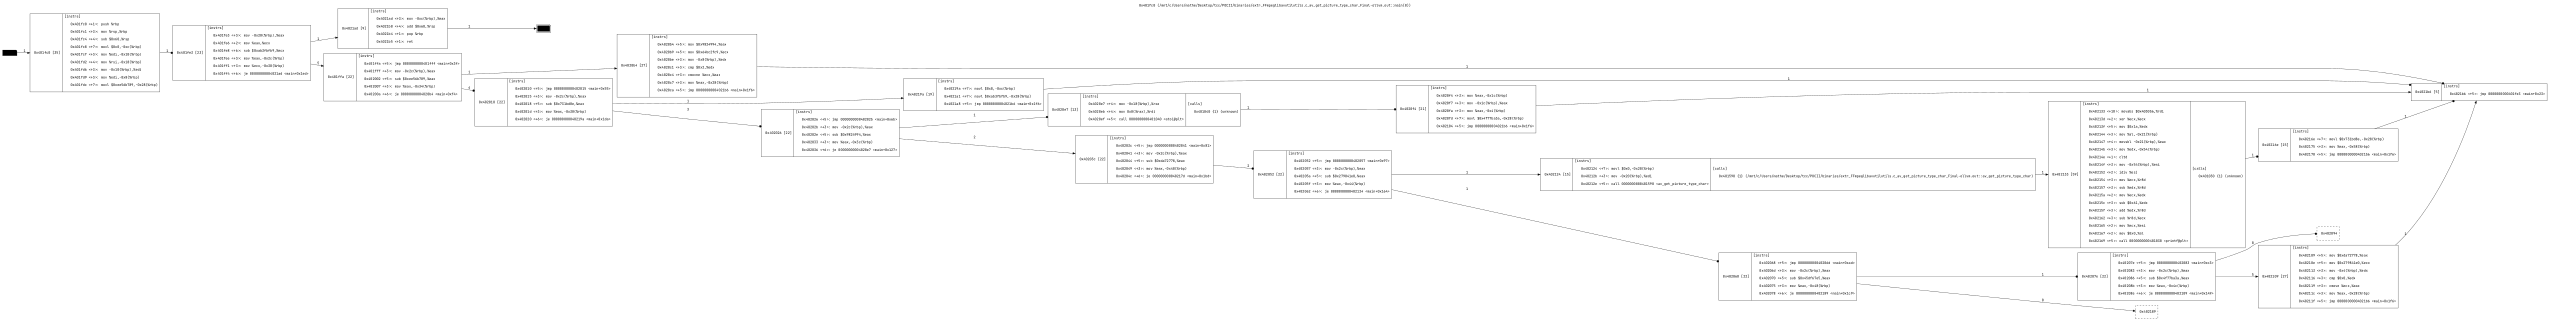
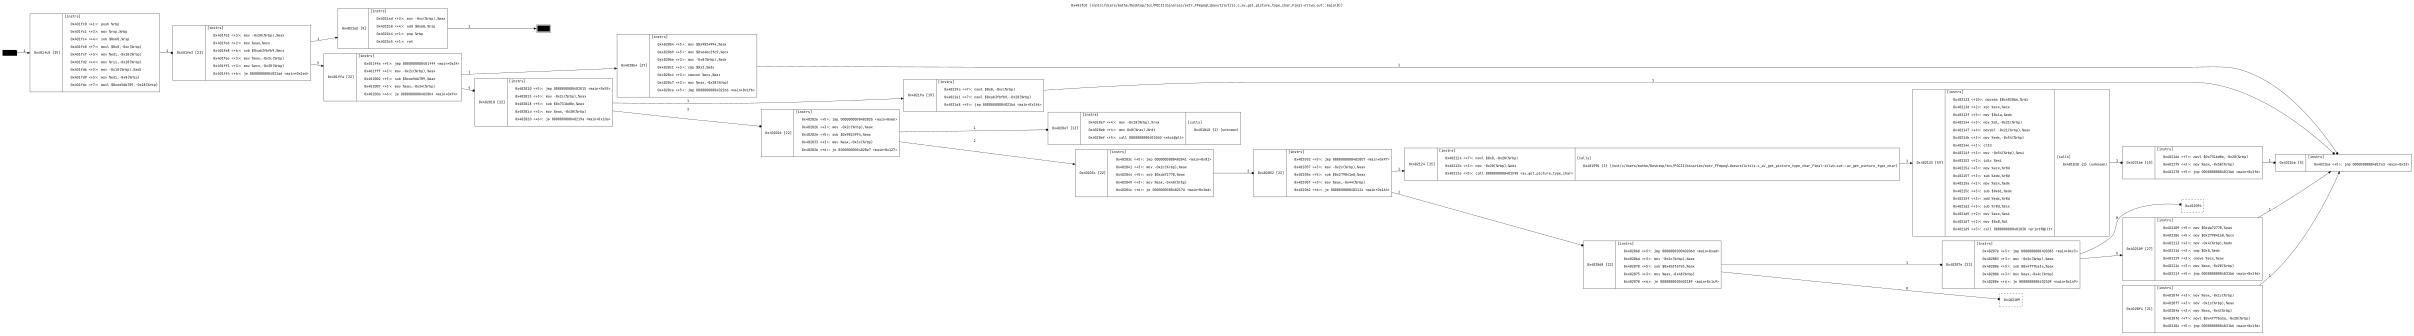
edge "0x4020e7 [13]" -> "0x4020f4 [21]": removed, label "1"
edge "0x402068 [22]" -> "0x402189": arrowhead normal -> dot
